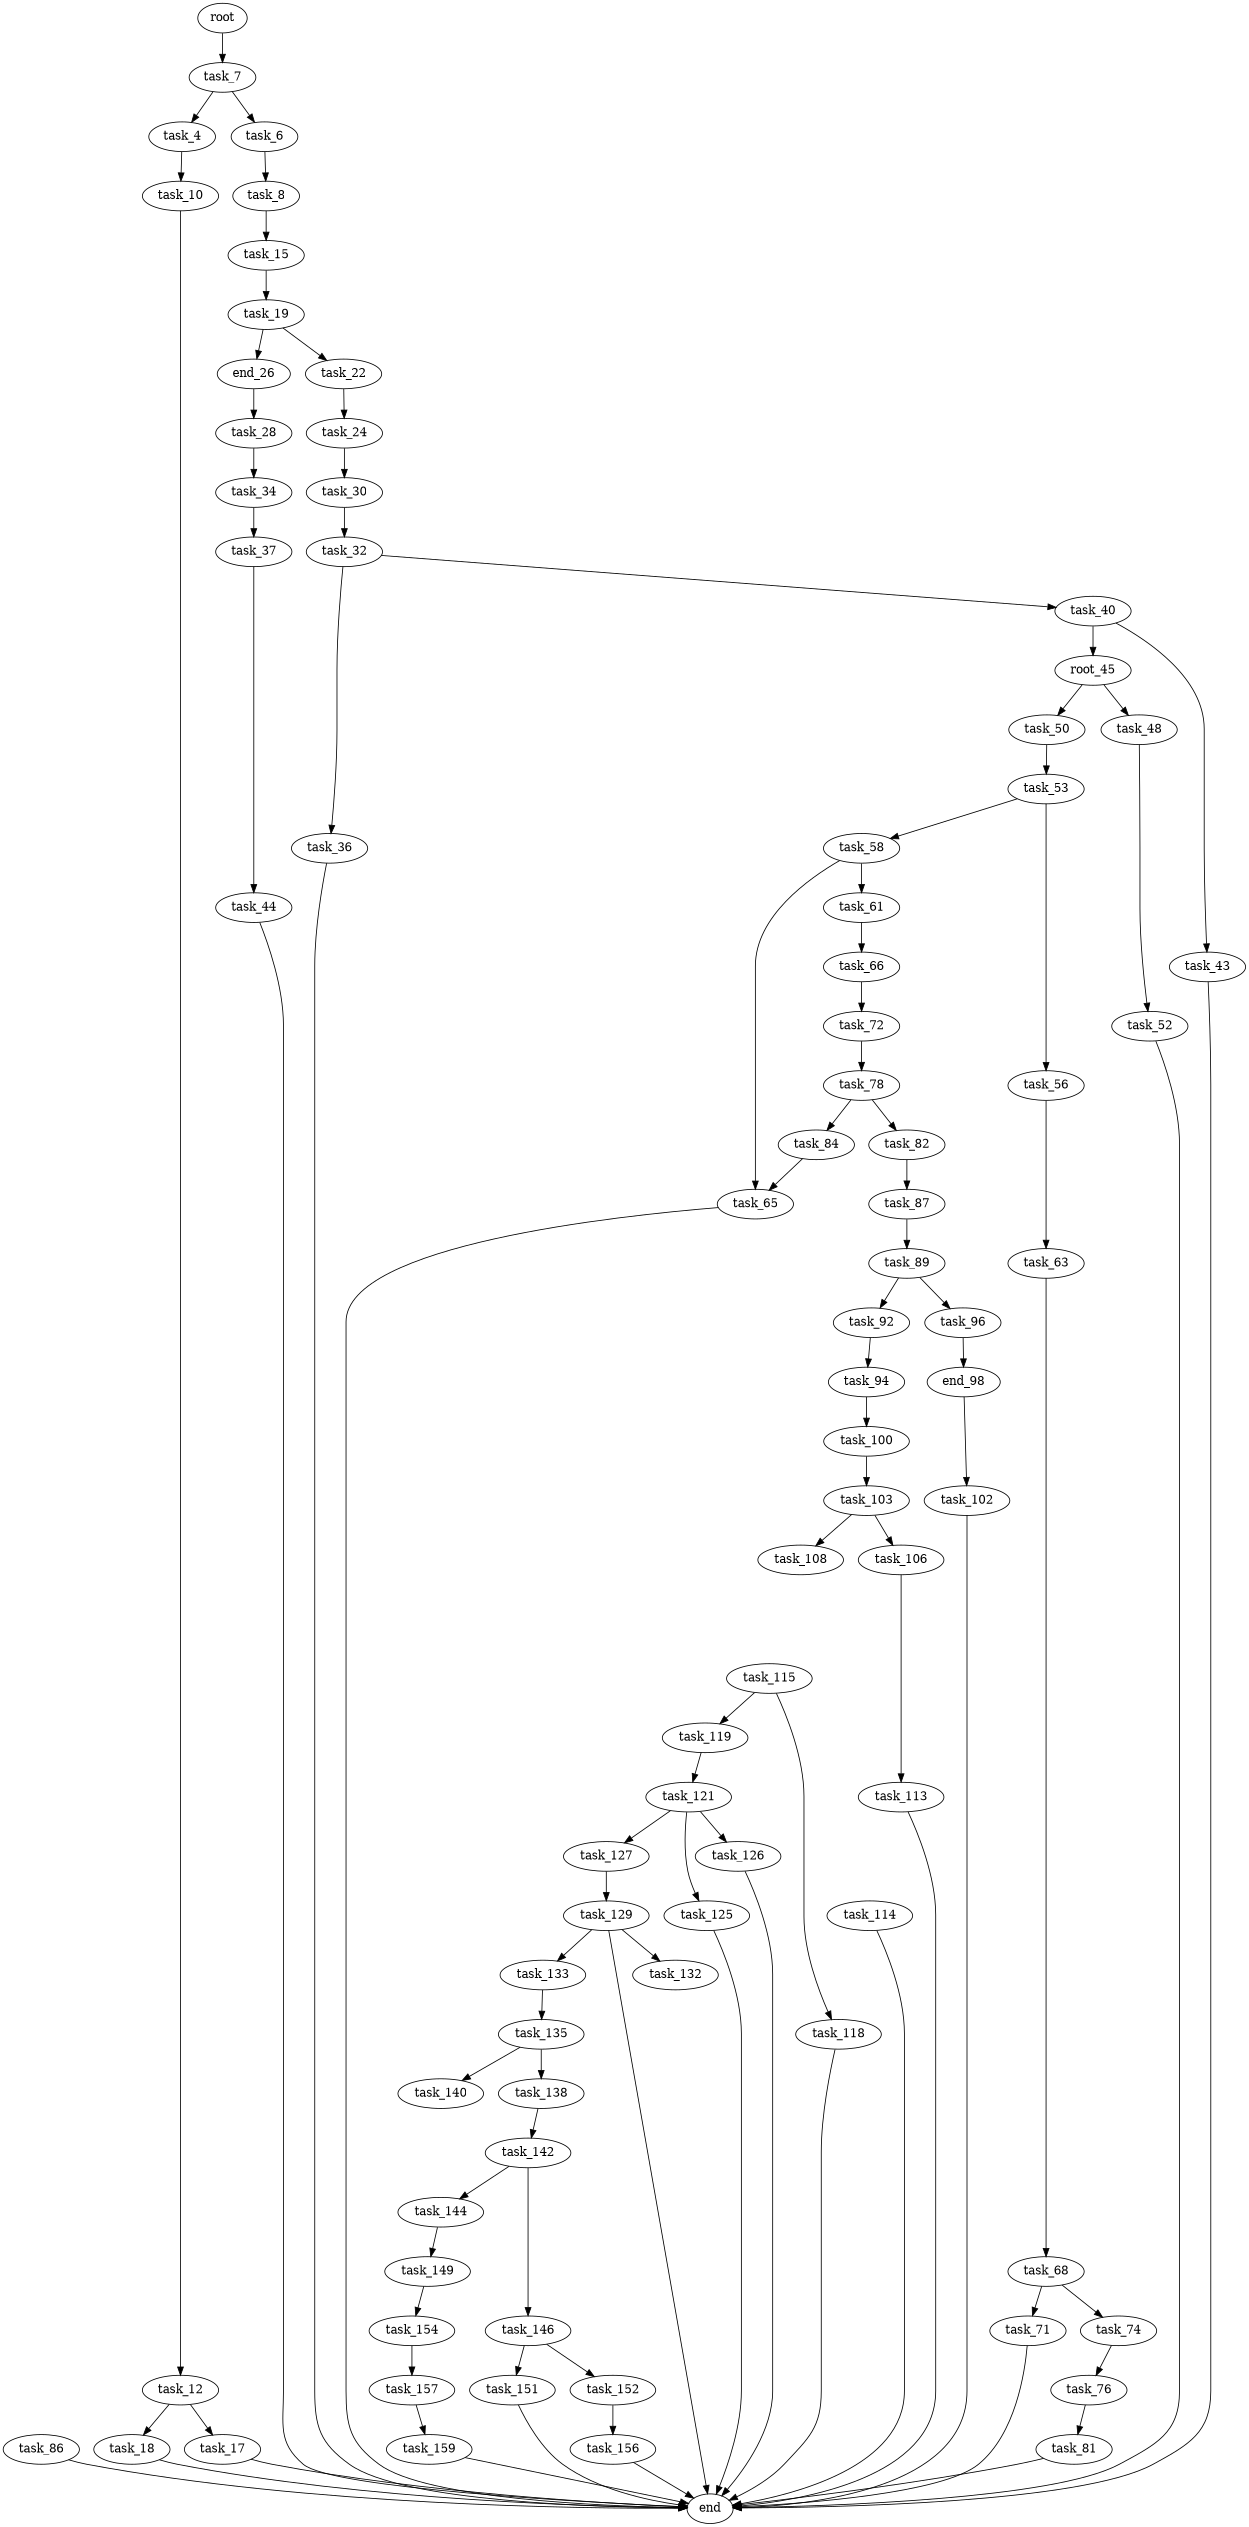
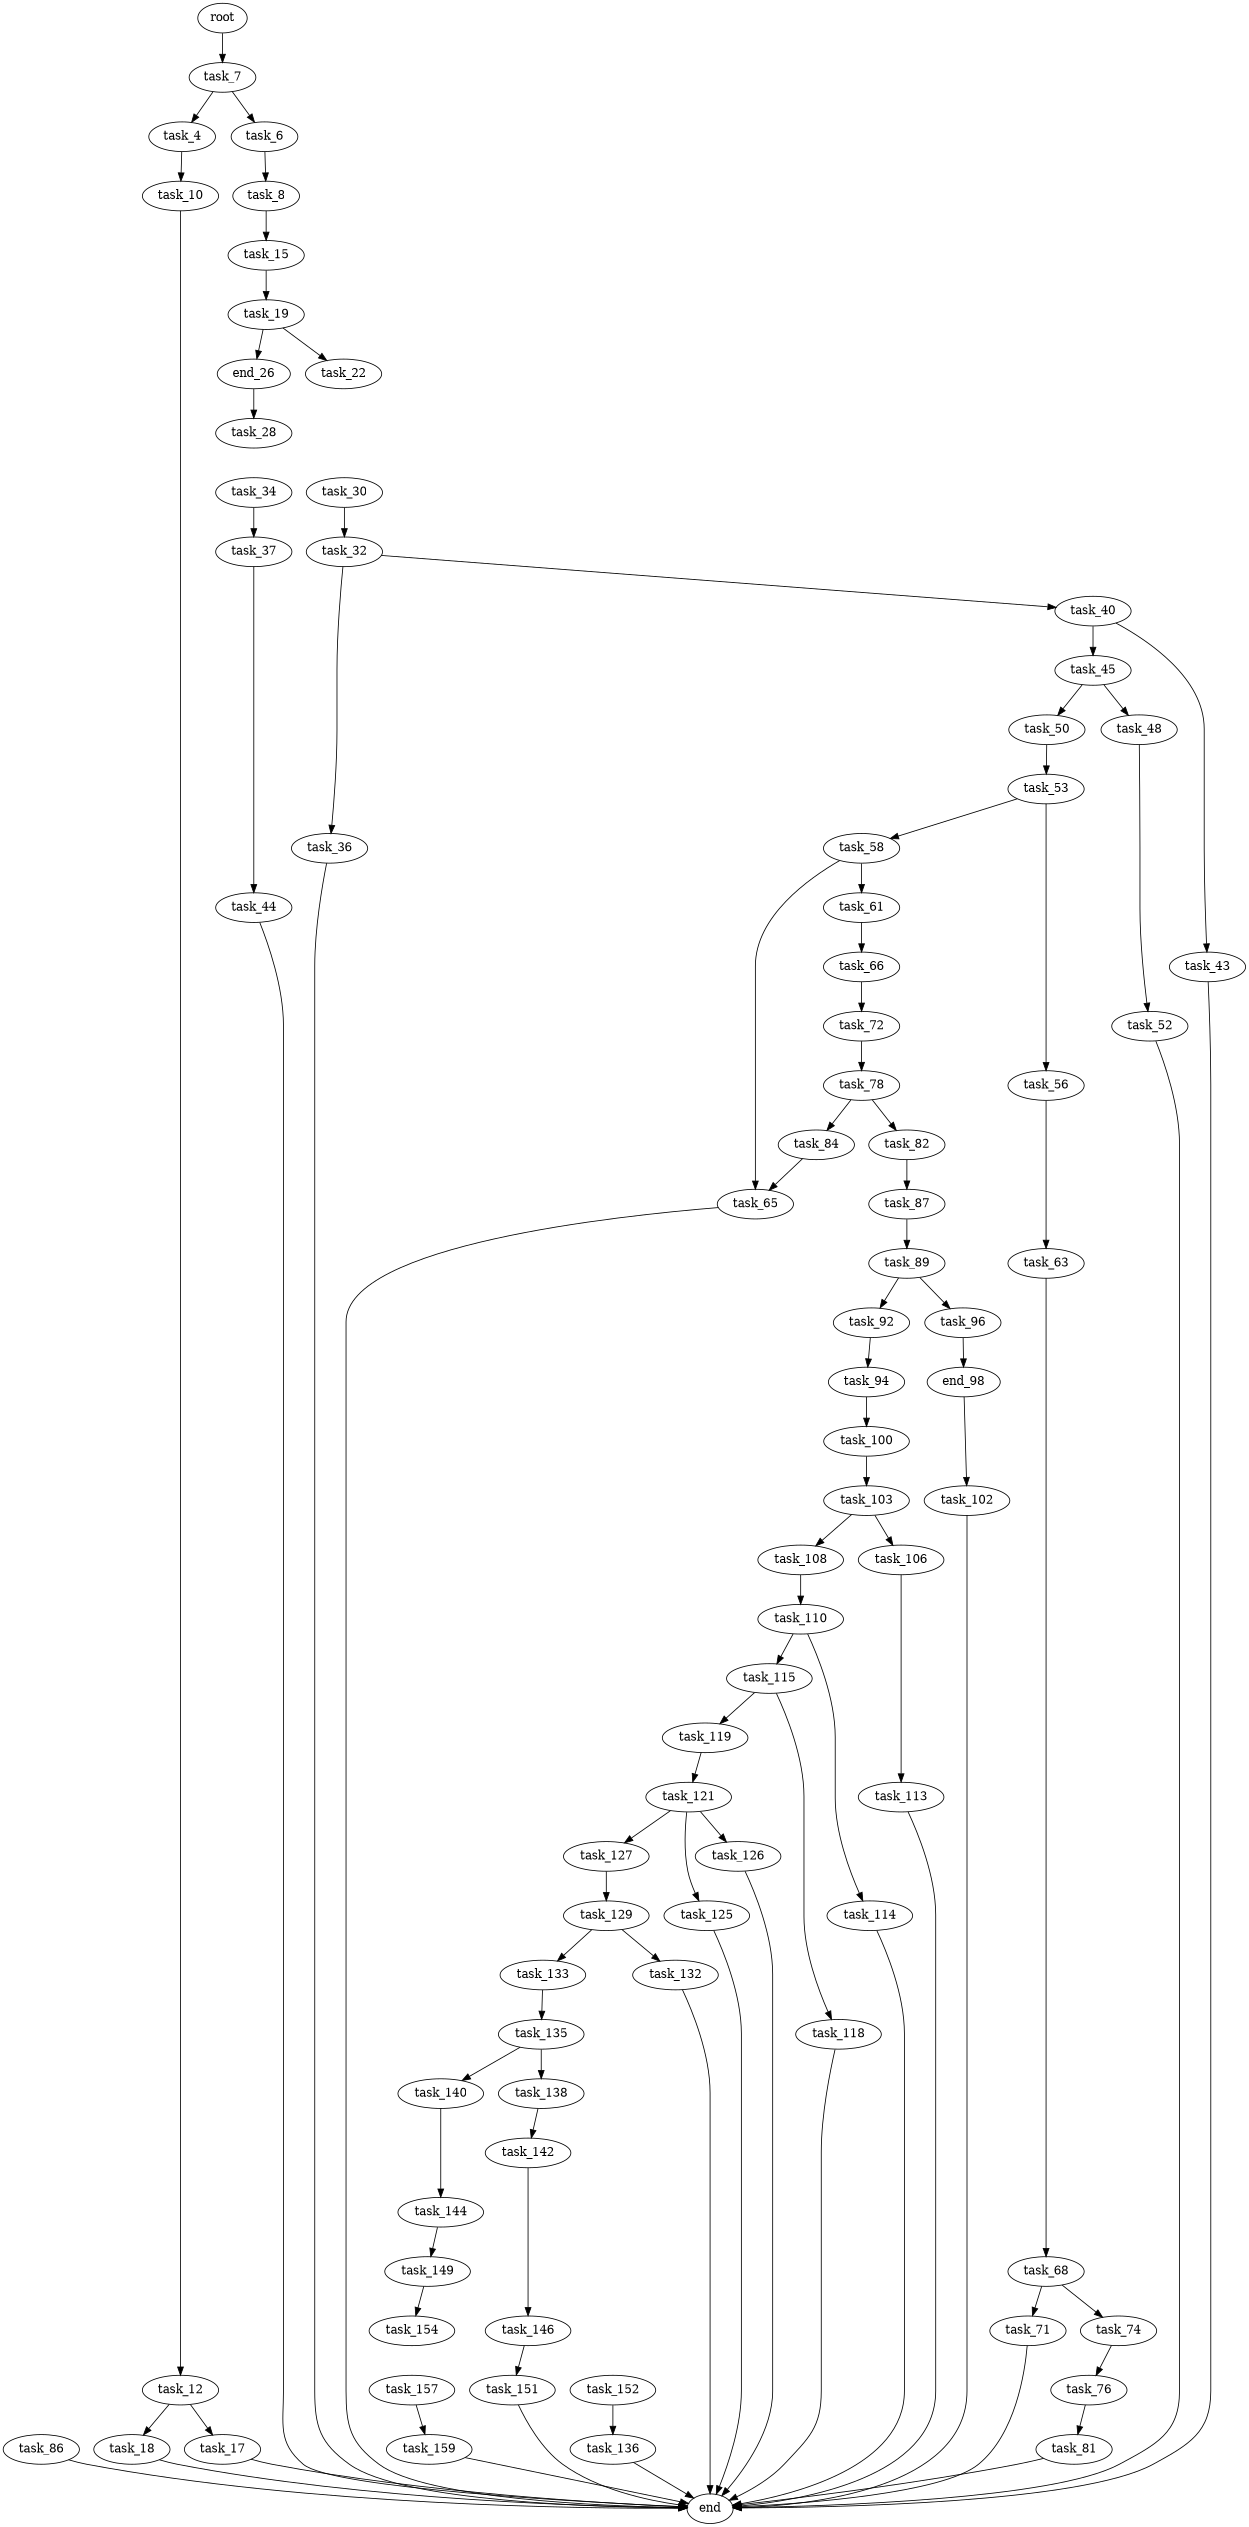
node "task_24": removed
edge "task_28" -> "task_34": removed
node "root_45": label "root_45" -> "task_45"
node "task_110": added
edge "task_142" -> "task_144": now "task_140" -> "task_144"
edge "task_129" -> "end": now "task_132" -> "end"
edge "task_154" -> "task_157": removed
edge "task_146" -> "task_152": removed
node "task_156": label "task_156" -> "task_136"
